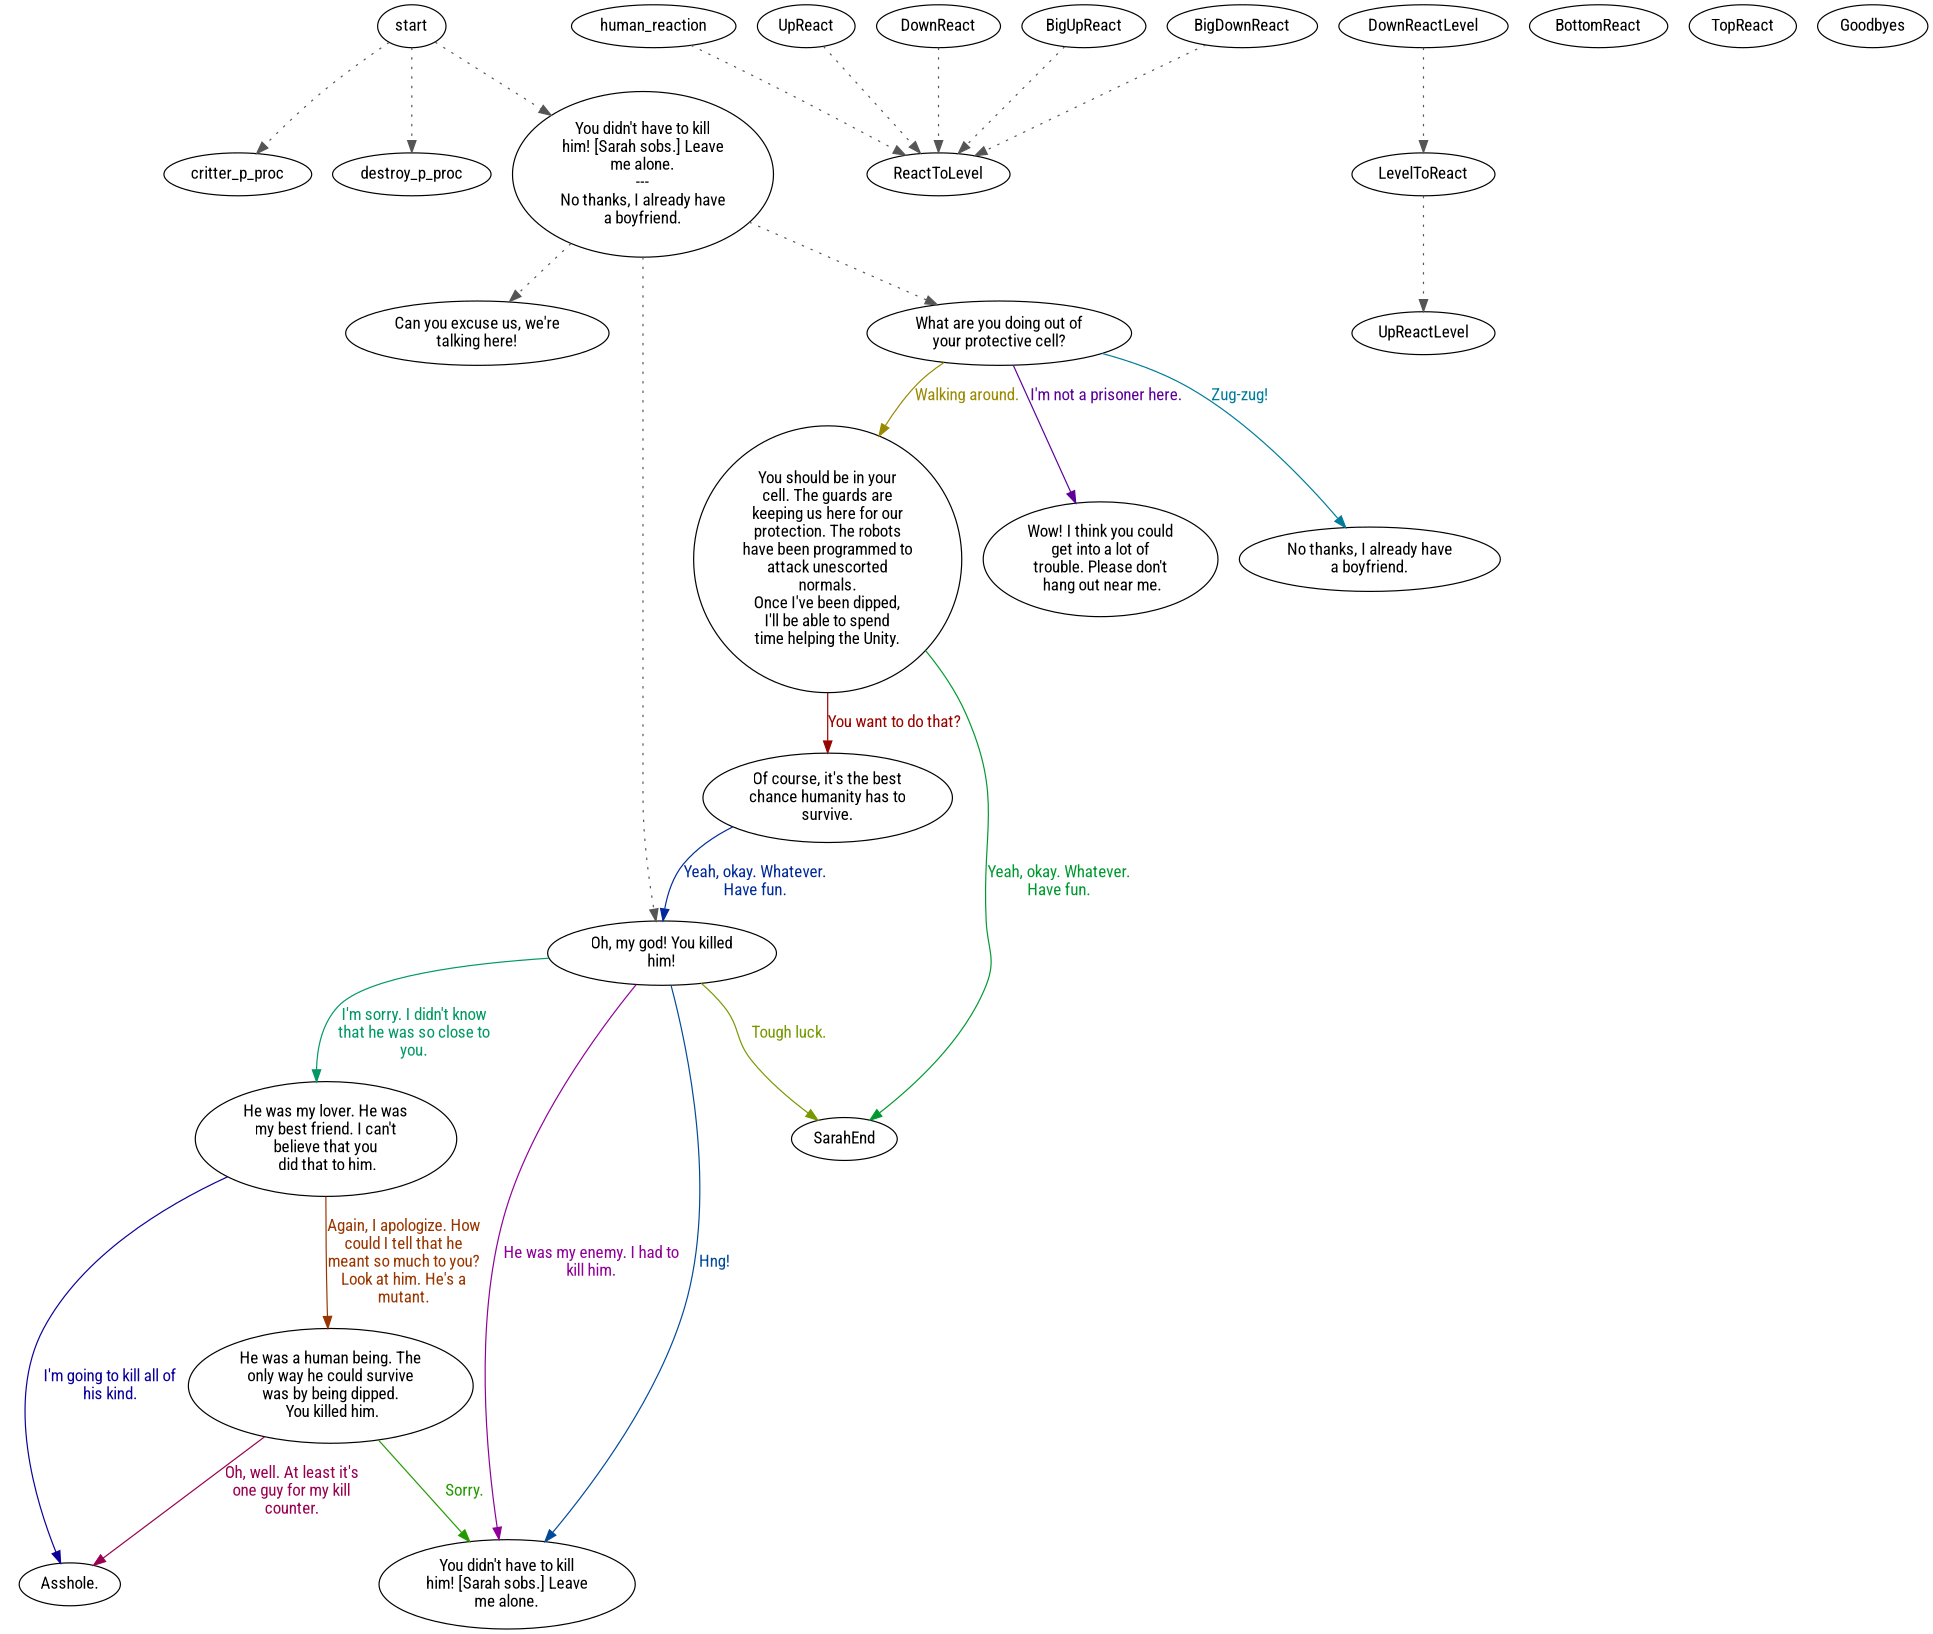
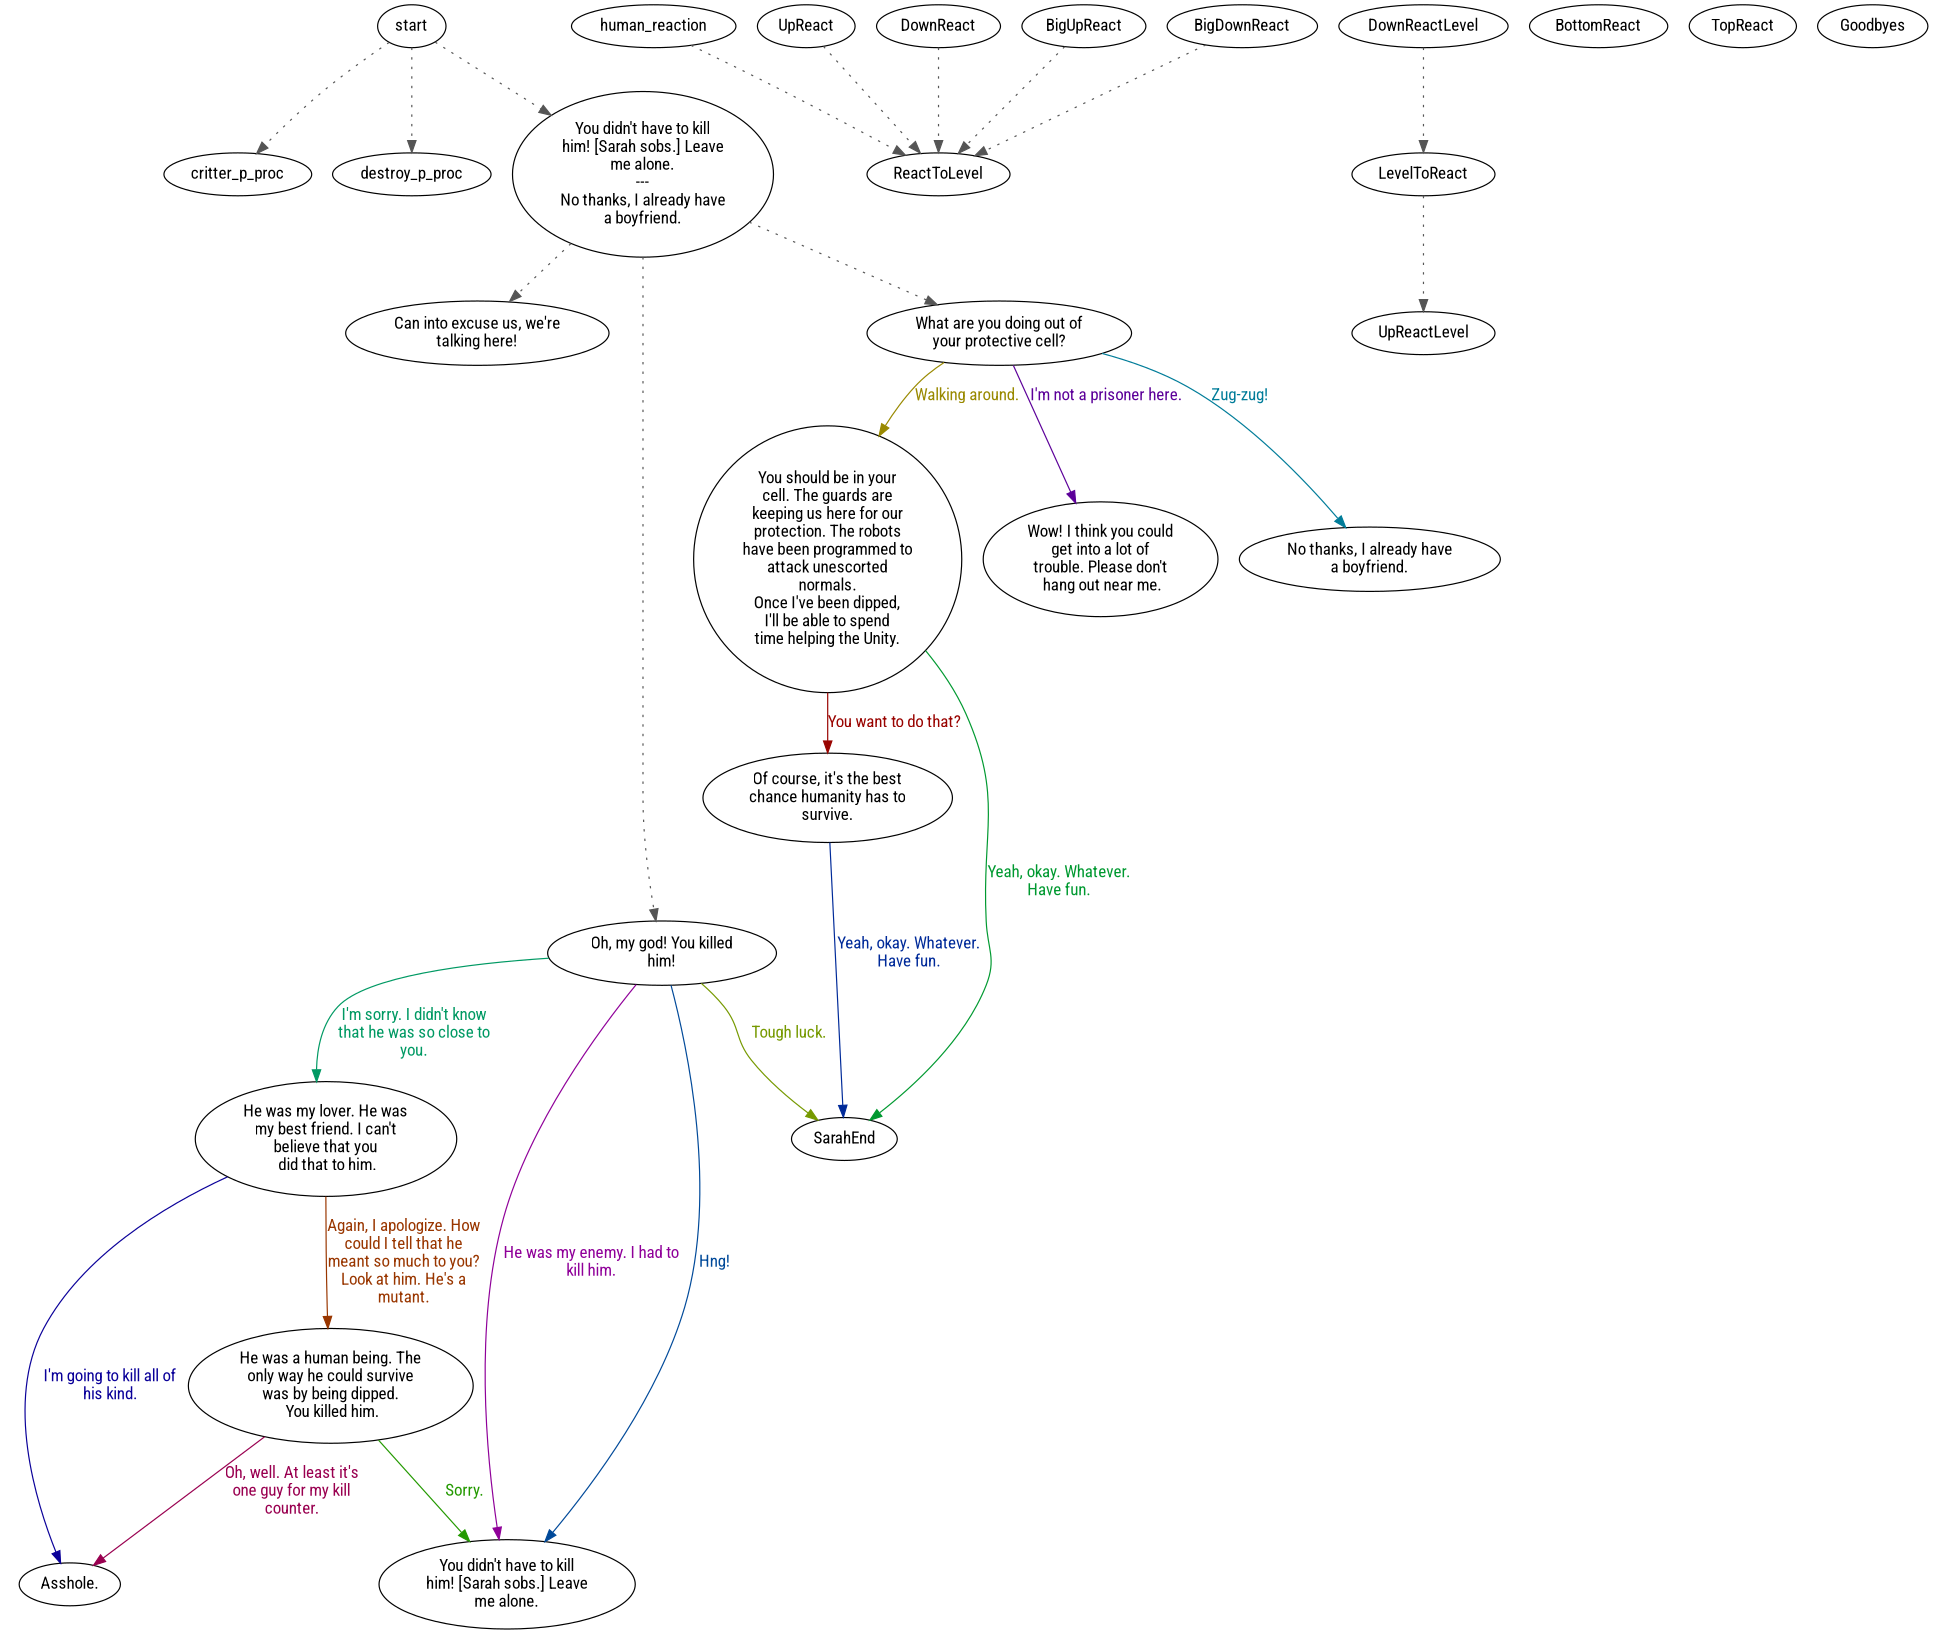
node "Can you excuse us, we're talking here!": label "Can you excuse us, we're talking here!" -> "Can into excuse us, we're talking here!"
edge "Of course, it's the best chance humanity has to survive." -> "Oh, my god! You killed him!": now "Of course, it's the best chance humanity has to survive." -> "SarahEnd"
